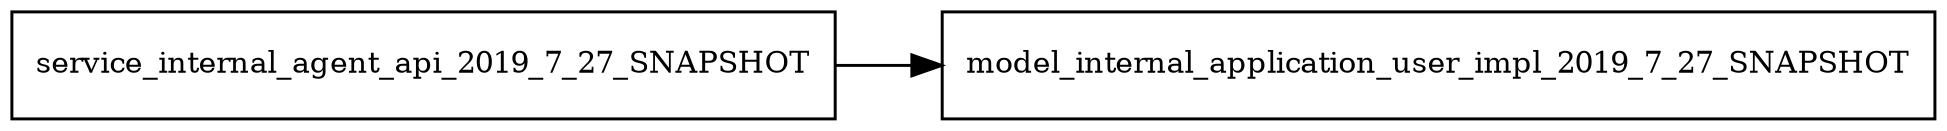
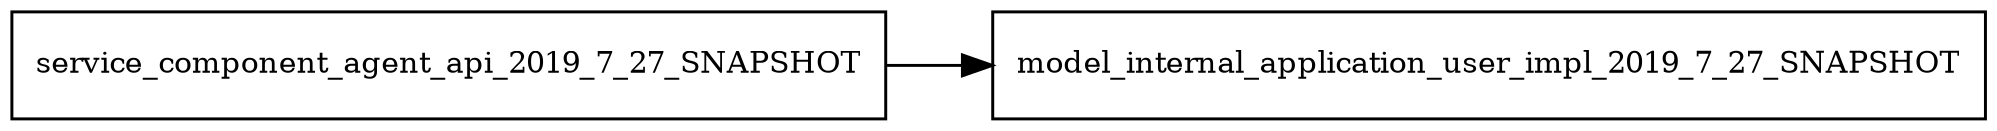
node "service_internal_agent_api_2019_7_27_SNAPSHOT": label "service_internal_agent_api_2019_7_27_SNAPSHOT" -> "service_component_agent_api_2019_7_27_SNAPSHOT"
